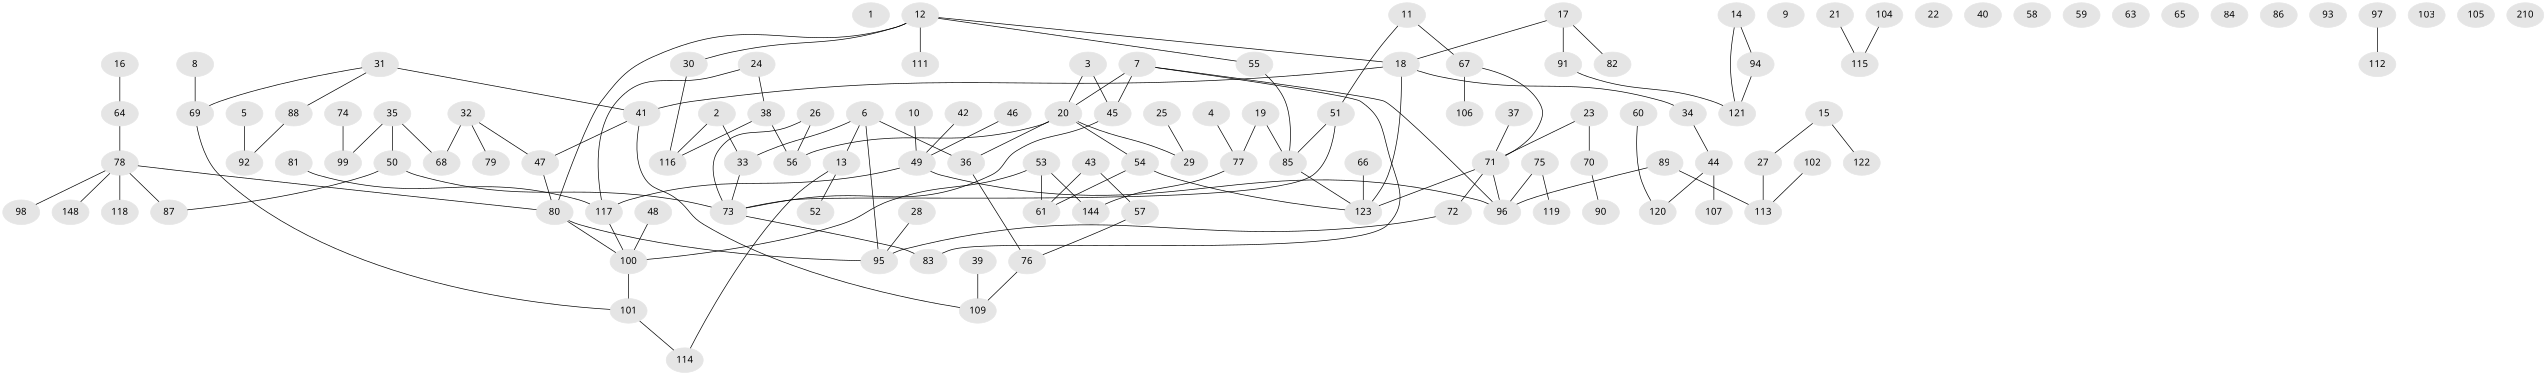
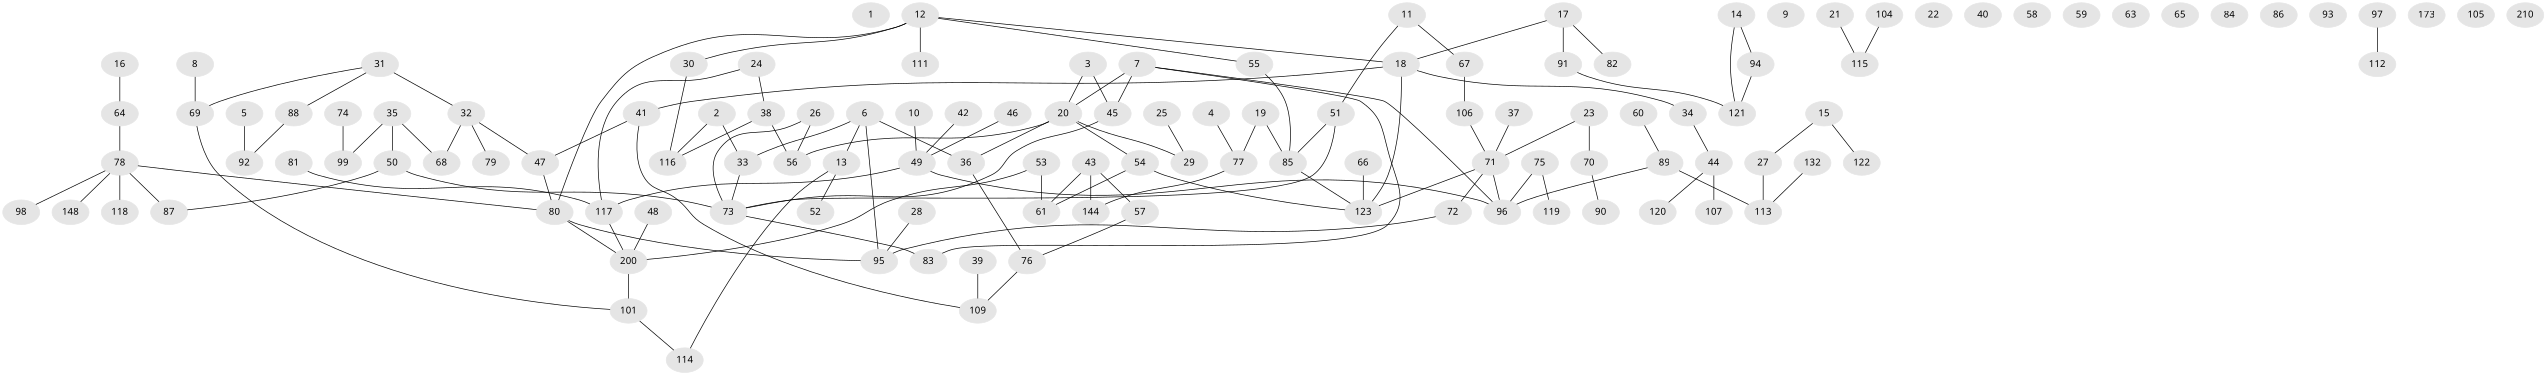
node "103": label "103" -> "173"
edge "31" -- "41": now "31" -- "32"
edge "67" -- "71": now "106" -- "71"
node "102": label "102" -> "132"
edge "60" -- "120": now "60" -- "89"
edge "53" -- "144": now "43" -- "144"
node "100": label "100" -> "200"
